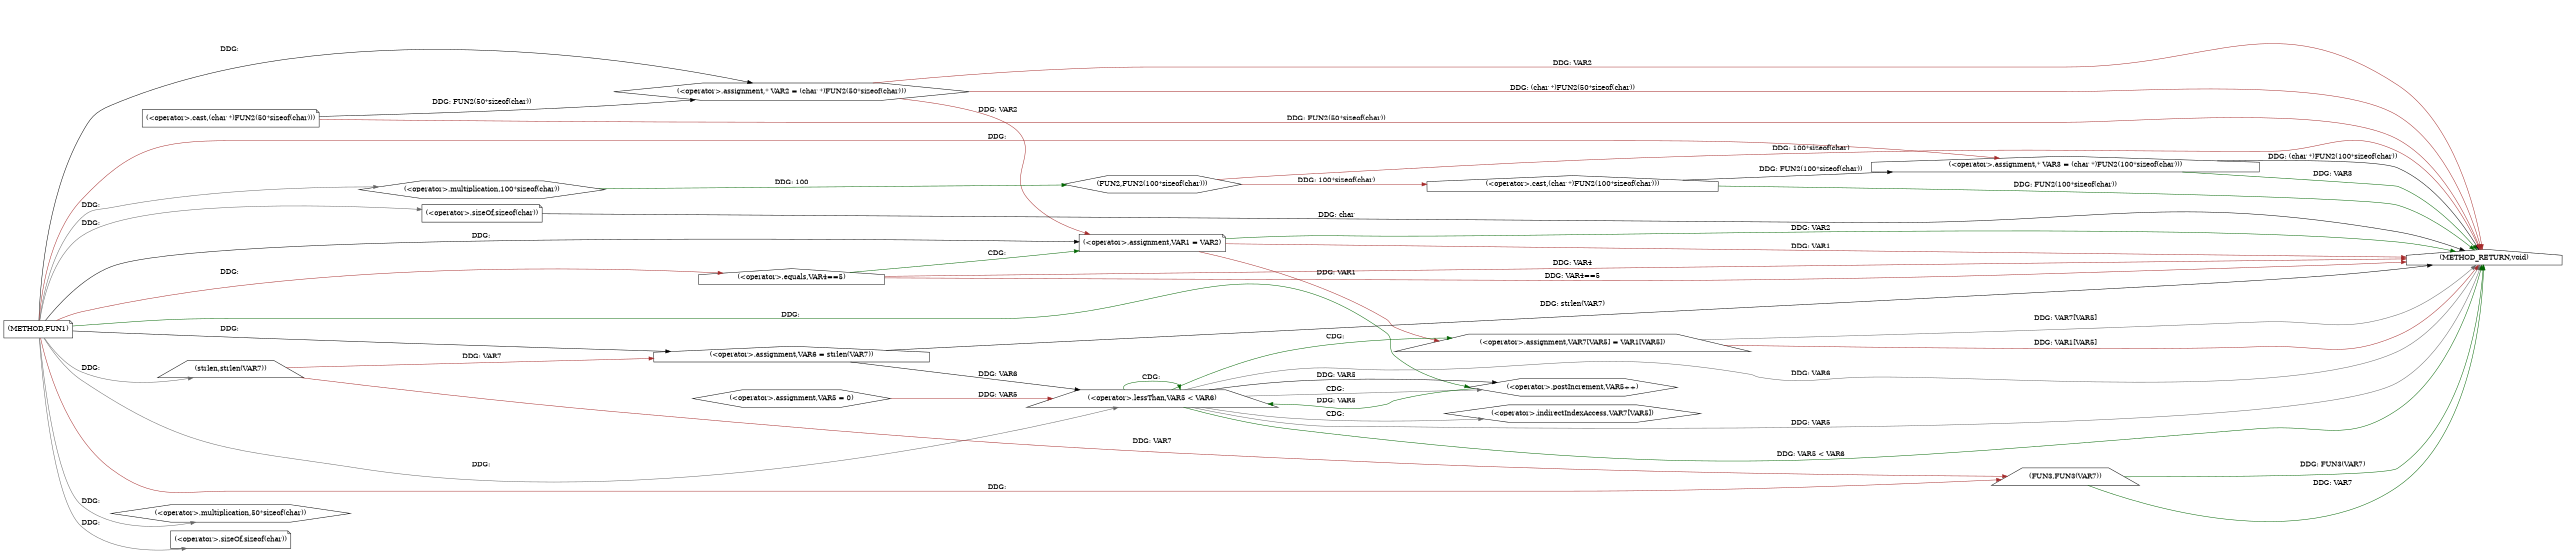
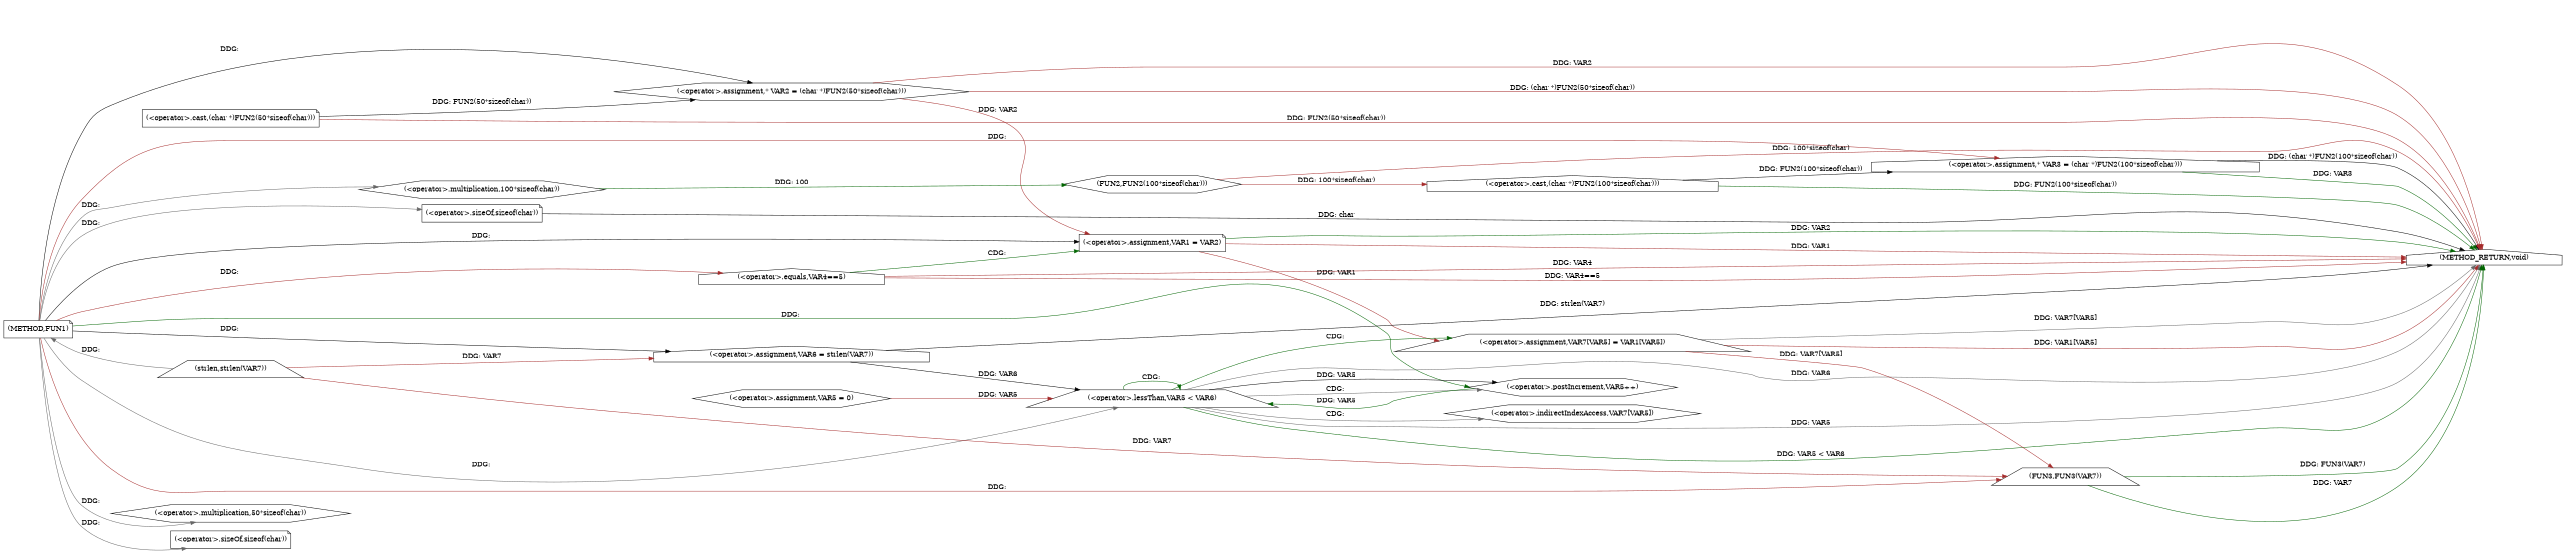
edge "(<operator>.assignment,VAR7[VAR5] = VAR1[VAR5])" -> "(FUN3,FUN3(VAR7))": added, label "DDG: VAR7[VAR5]"
edge "(METHOD,FUN1)" -> "(strlen,strlen(VAR7))": reversed
